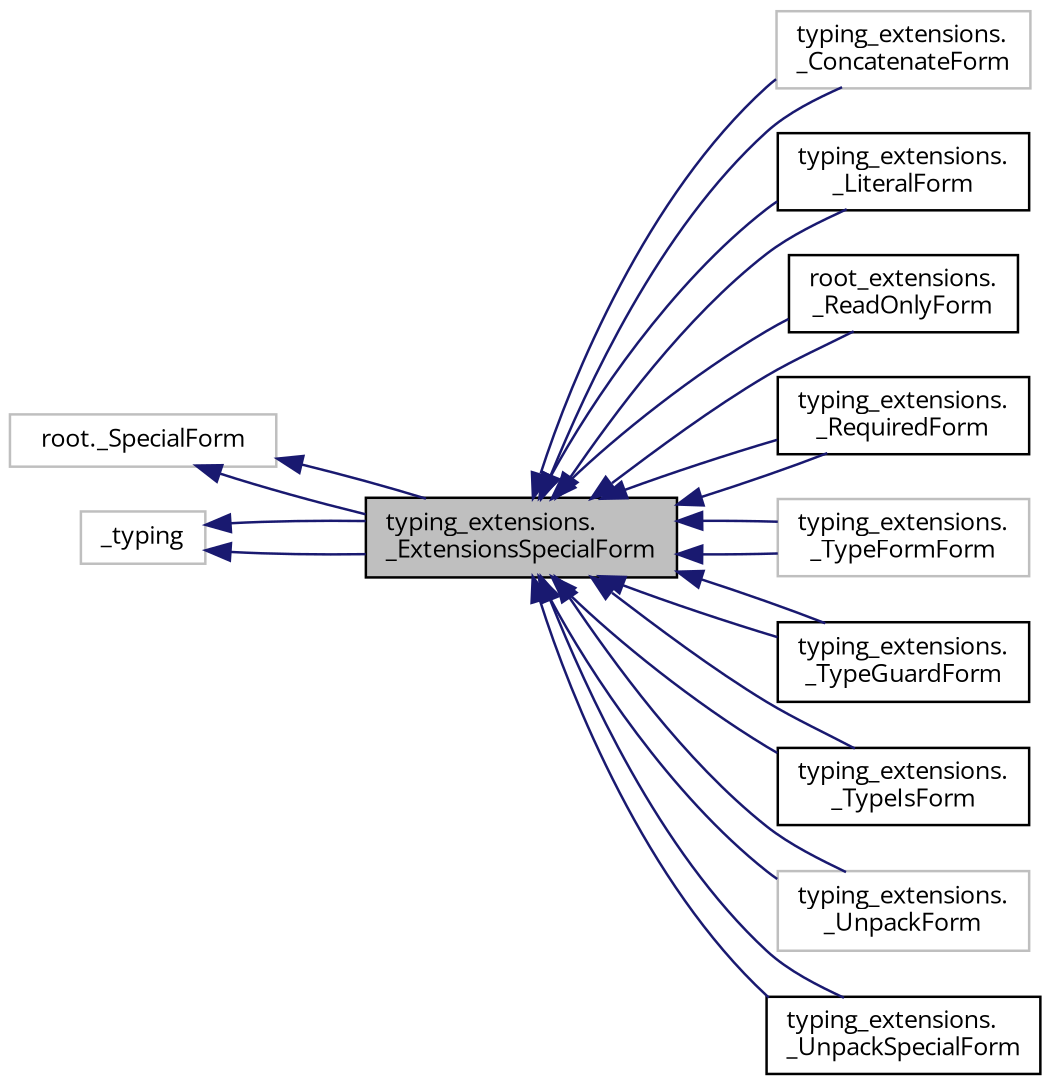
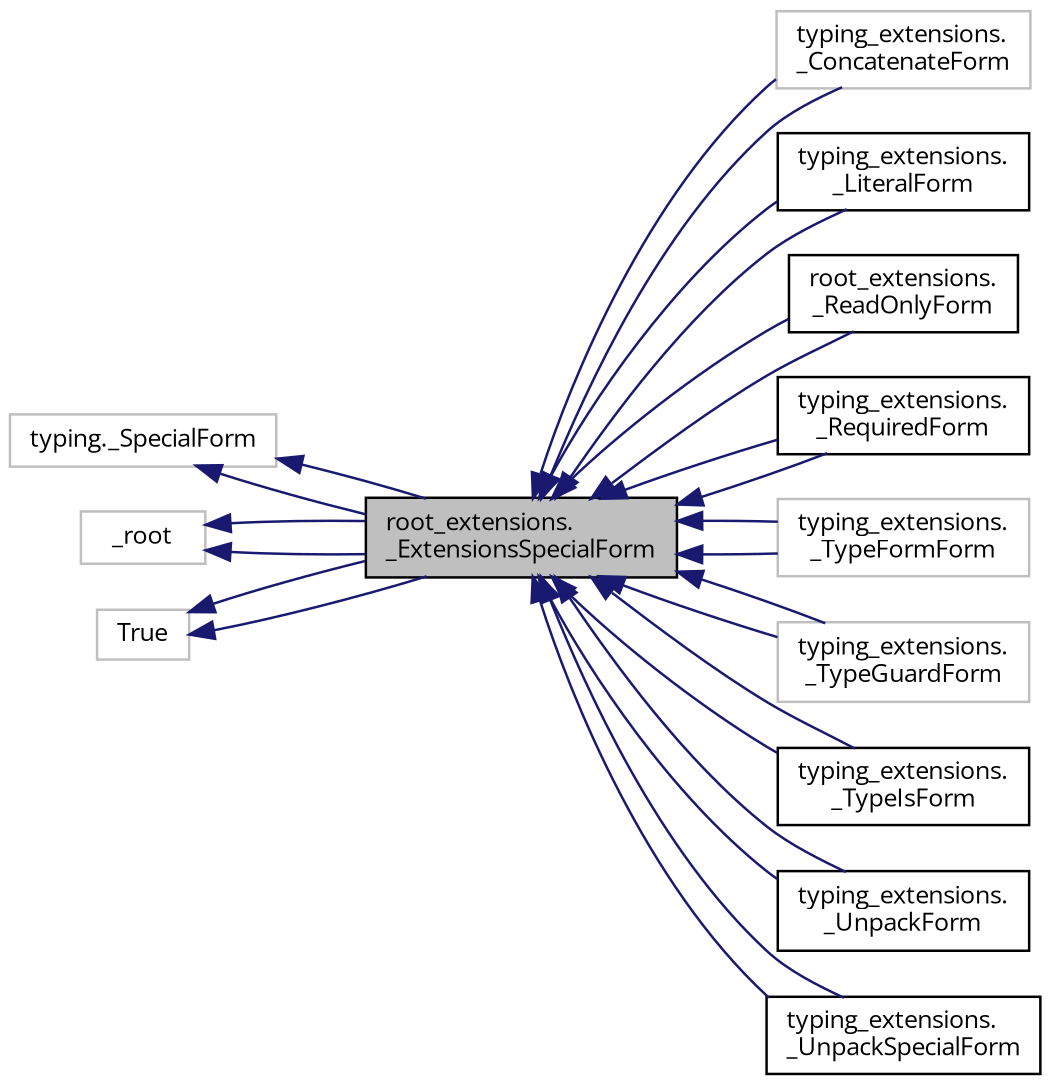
node "root._SpecialForm": label "root._SpecialForm" -> "typing._SpecialForm"
node "_typing": label "_typing" -> "_root"
node "typing_extensions. _ExtensionsSpecialForm": label "typing_extensions. _ExtensionsSpecialForm" -> "root_extensions. _ExtensionsSpecialForm"
node "True": added
node "typing_extensions. _TypeGuardForm": color black -> grey75
node "typing_extensions. _UnpackForm": color grey75 -> black
